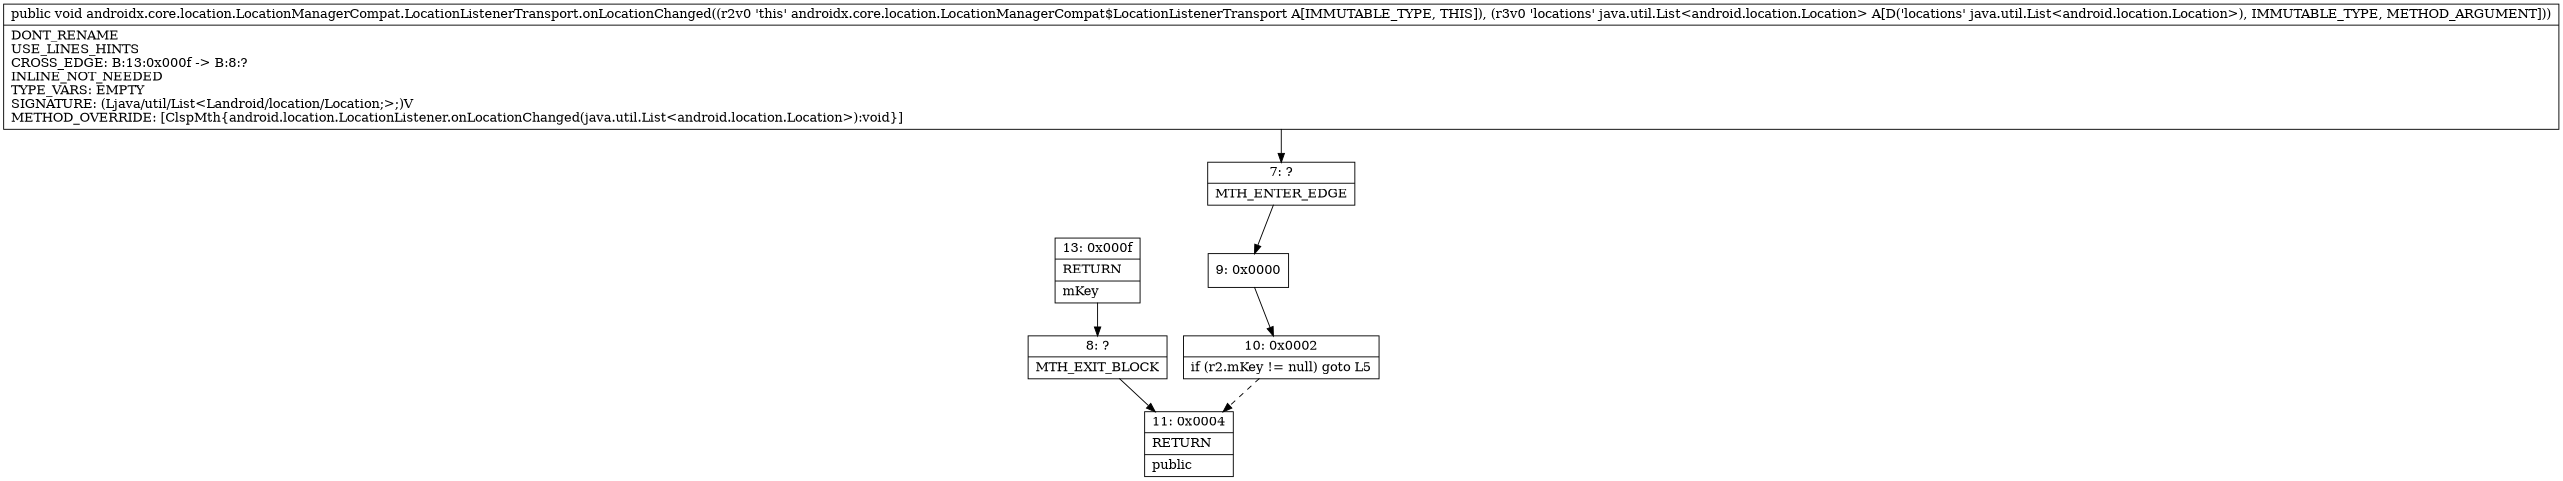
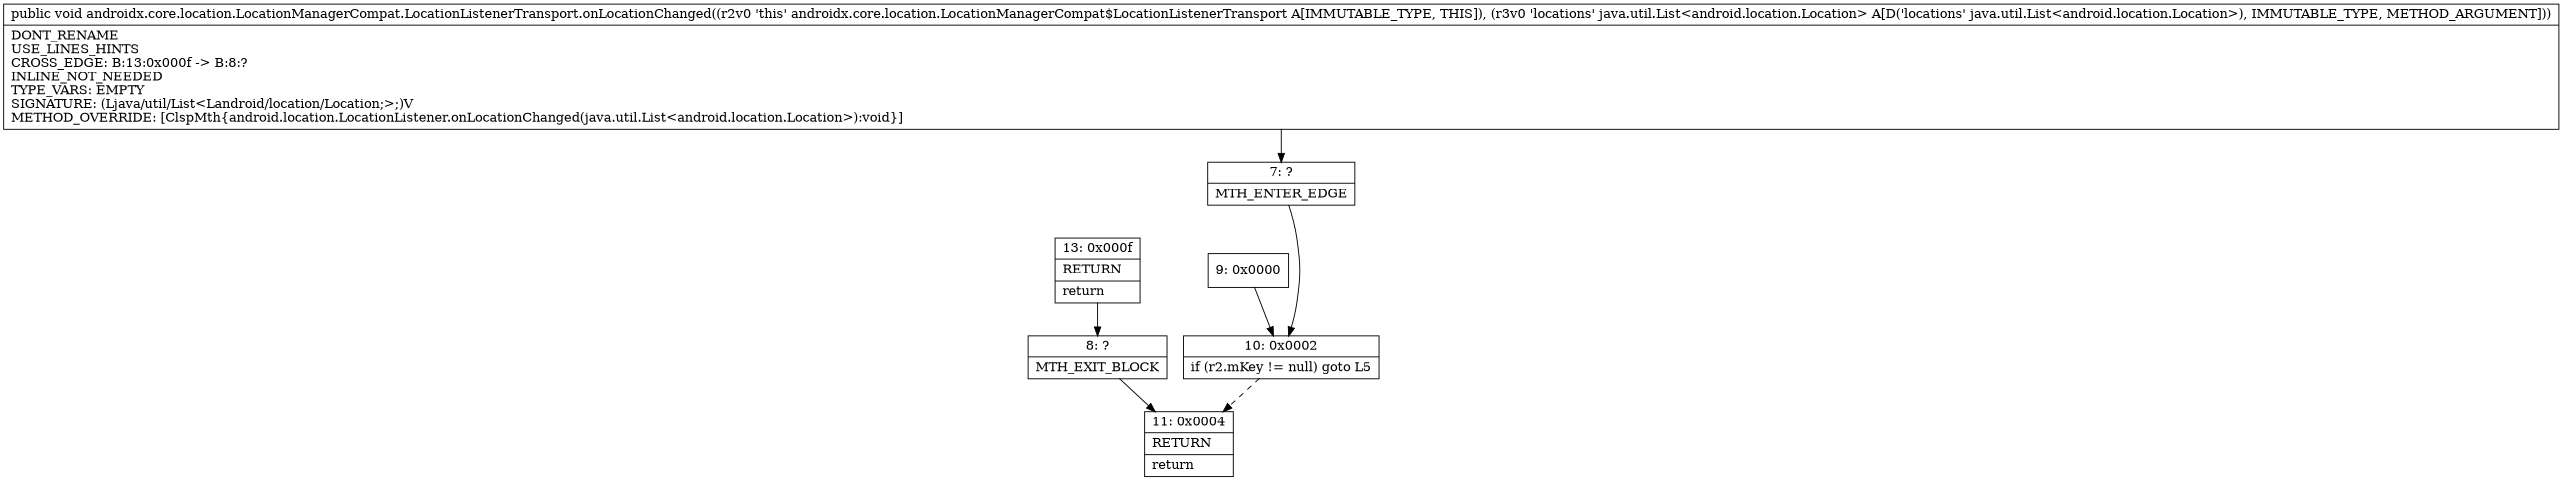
edge "7: ?" -> "9: 0x0000": now "7: ?" -> "10: 0x0002"
node "13: 0x000f": text "mKey" -> "return"
node "11: 0x0004": text "public" -> "return"
